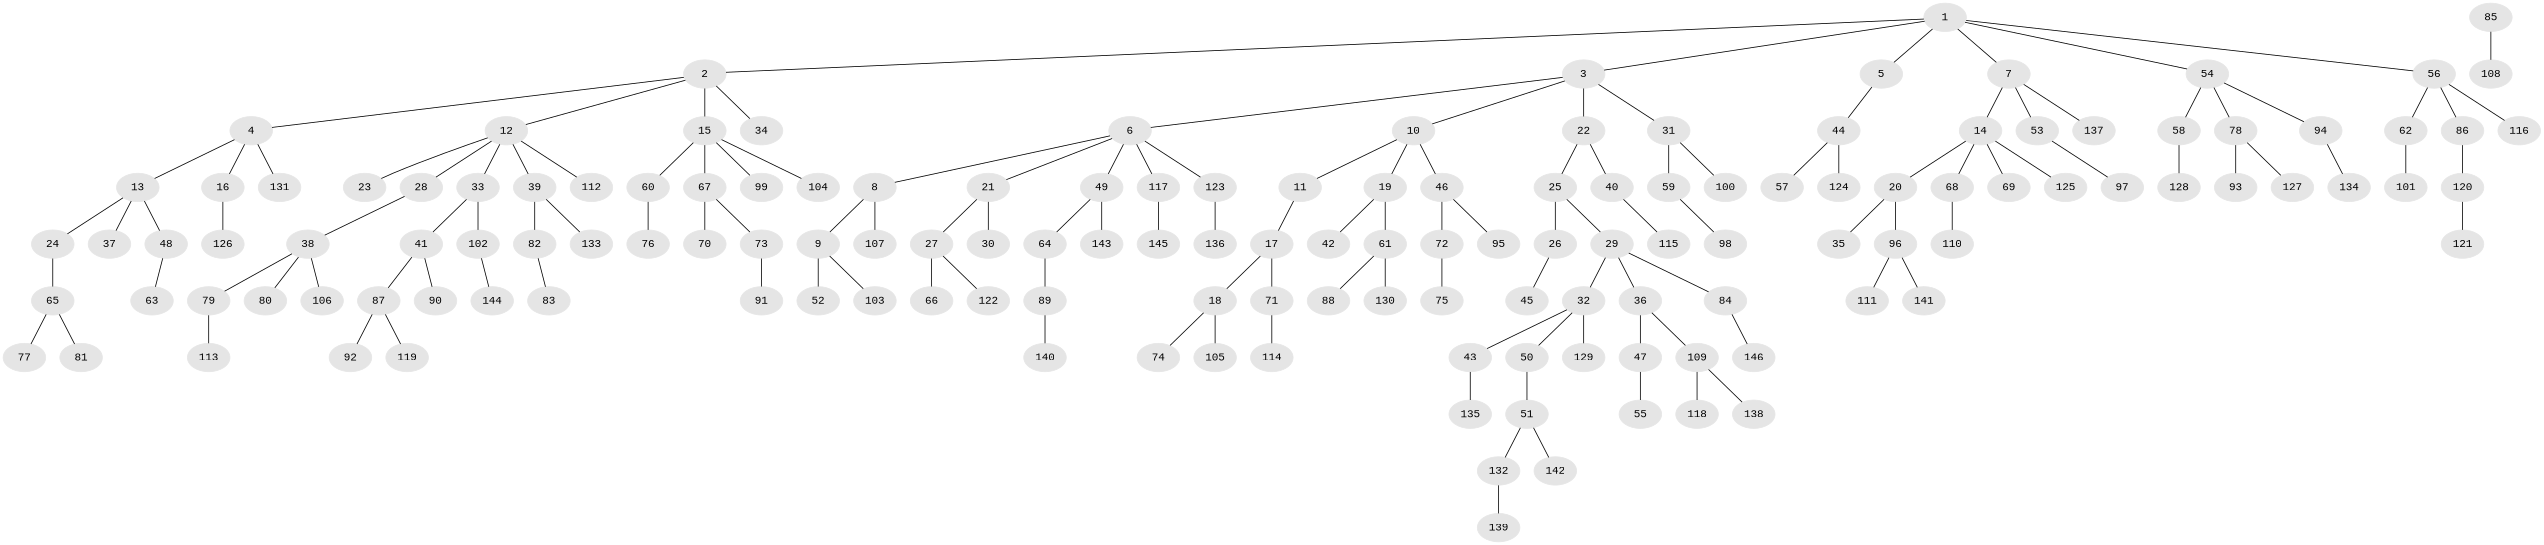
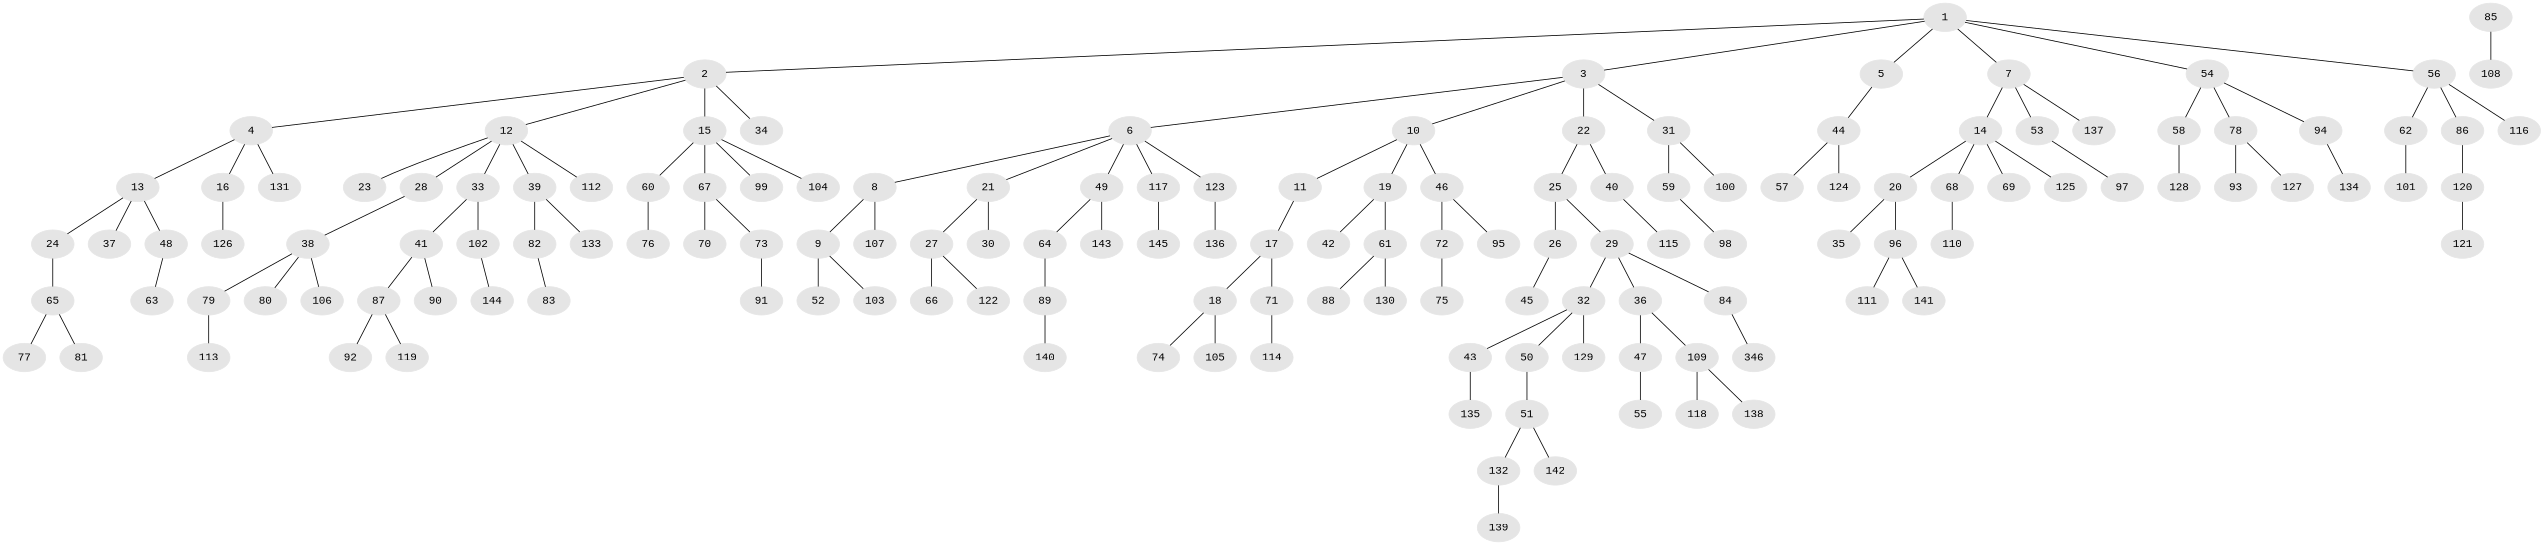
node "146": label "146" -> "346"
